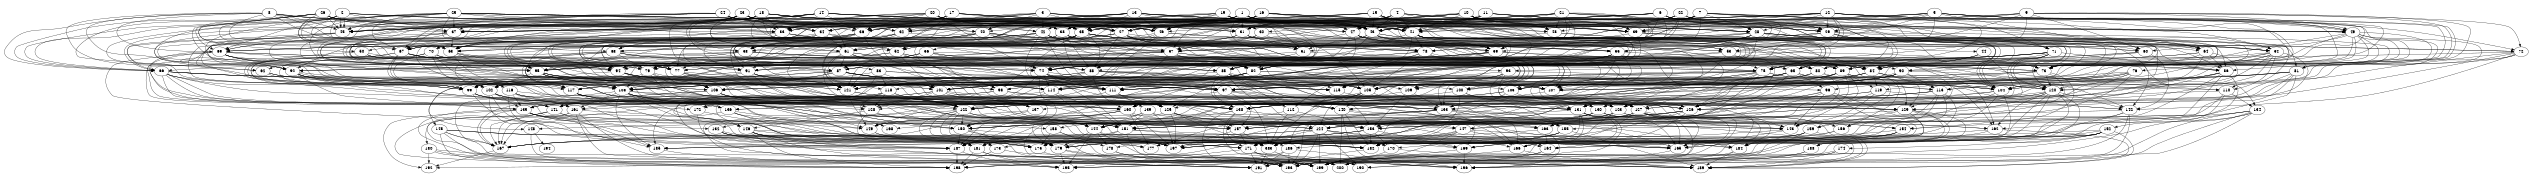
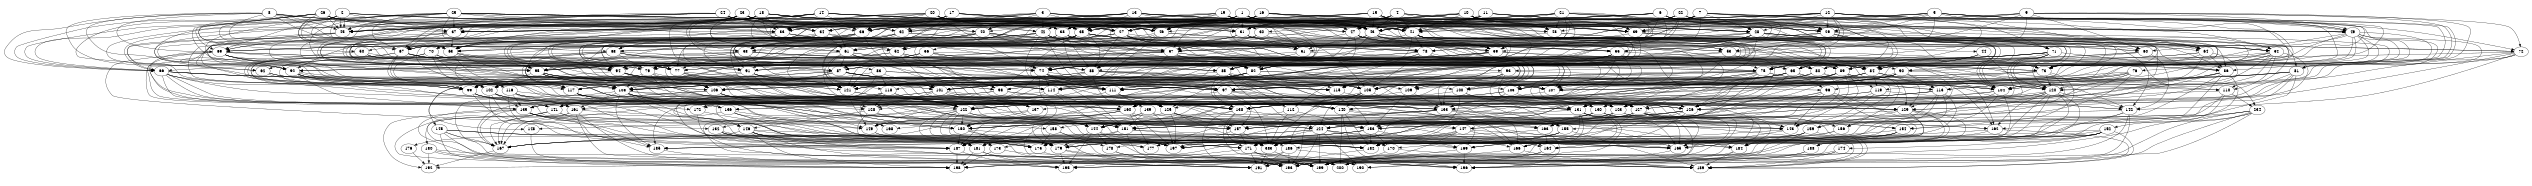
edge "32" -> "57": added
node "134": label "134" -> "234"
node "176": added
node "194": removed
